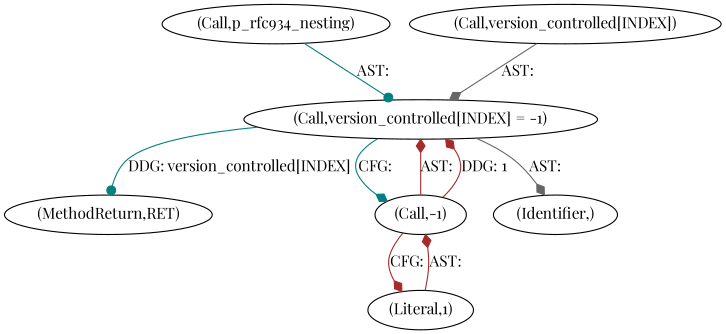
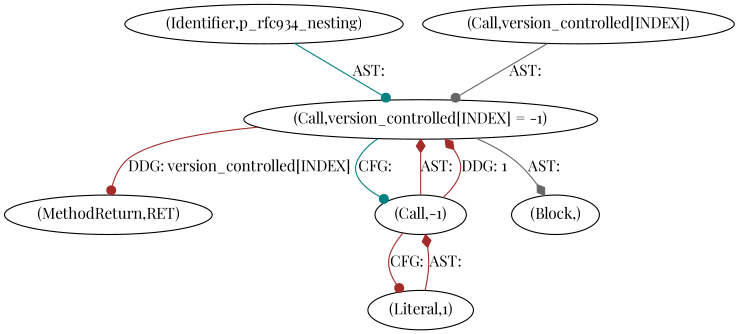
node "(Call,p_rfc934_nesting)": label "(Call,p_rfc934_nesting)" -> "(Identifier,p_rfc934_nesting)"
edge "(Call,version_controlled[INDEX])" -> "(Call,version_controlled[INDEX] = -1)": arrowhead diamond -> dot
edge "(Call,version_controlled[INDEX] = -1)" -> "(MethodReturn,RET)": color teal -> brown
edge "(Call,version_controlled[INDEX] = -1)" -> "(Call,-1)": arrowhead diamond -> dot
node "(Identifier,)": label "(Identifier,)" -> "(Block,)"
edge "(Call,-1)" -> "(Literal,1)": arrowhead diamond -> dot
